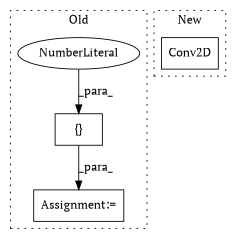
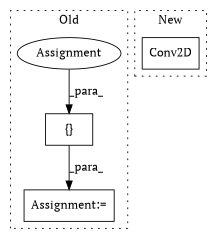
node "NumberLiteral": label "NumberLiteral" -> "Assignment"
